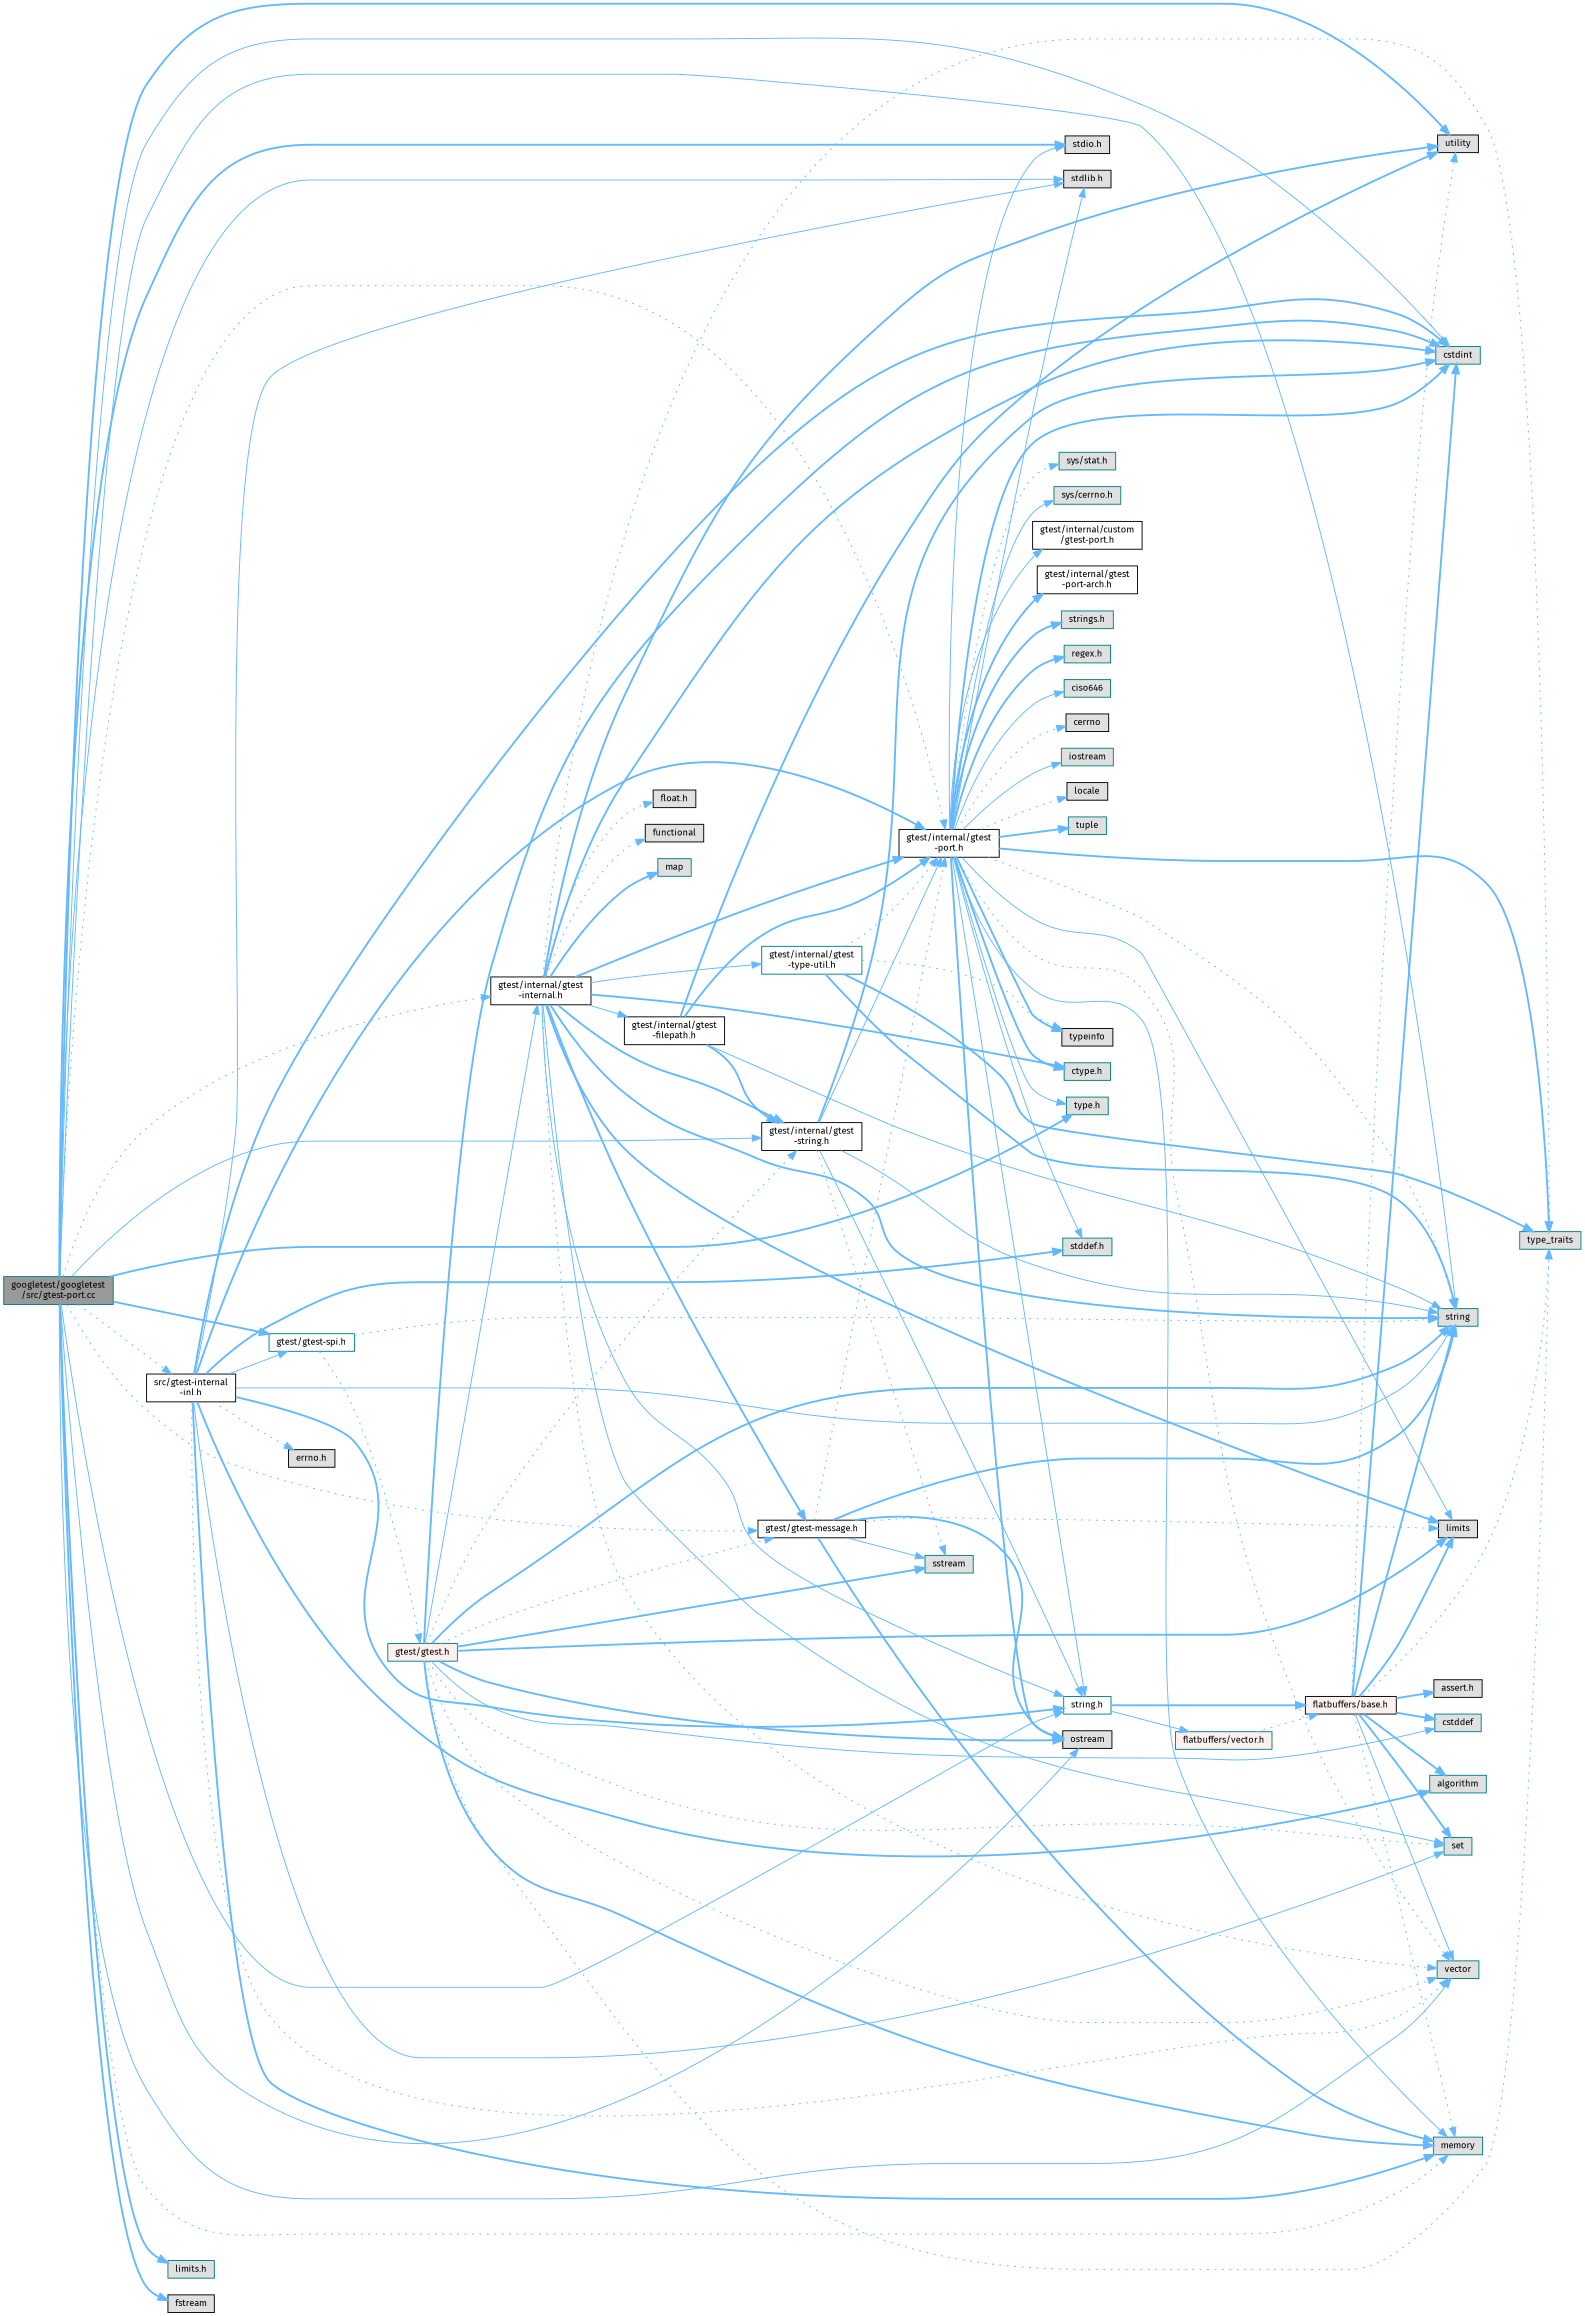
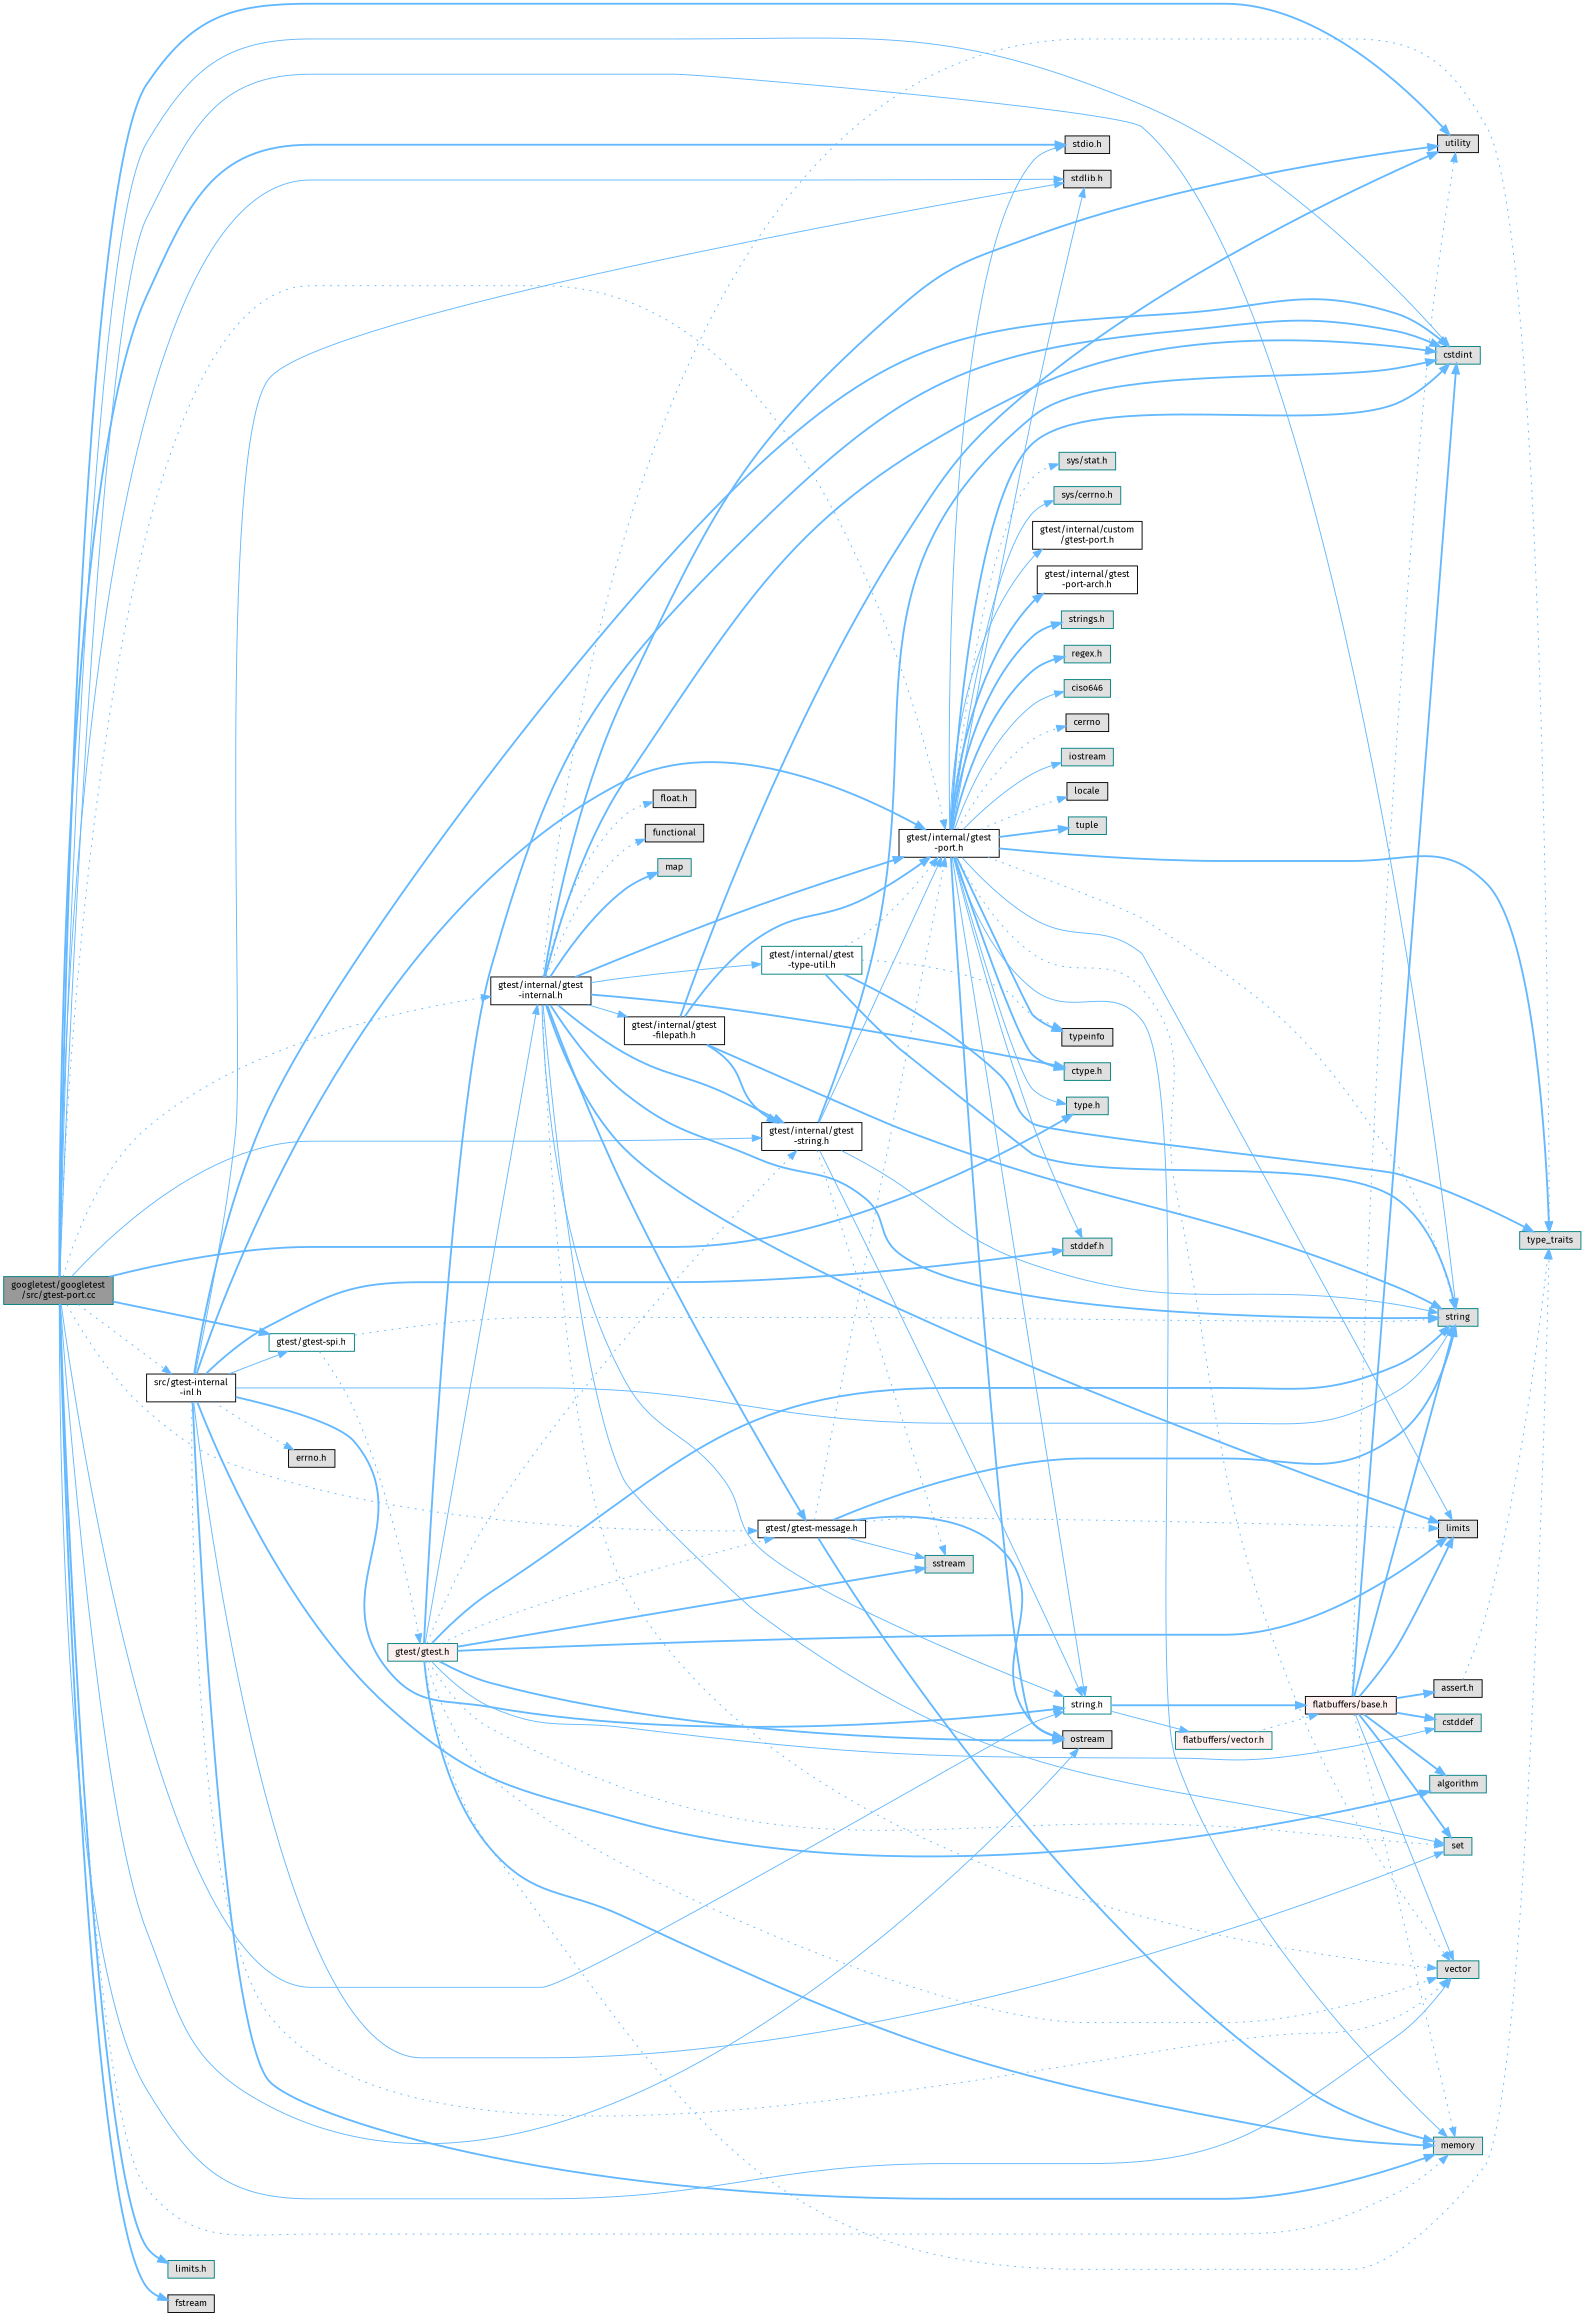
edge "gtest/internal/gtest -filepath.h" -> "string": style solid -> bold
edge "flatbuffers/base.h" -> "type_traits": now "assert.h" -> "type_traits"
